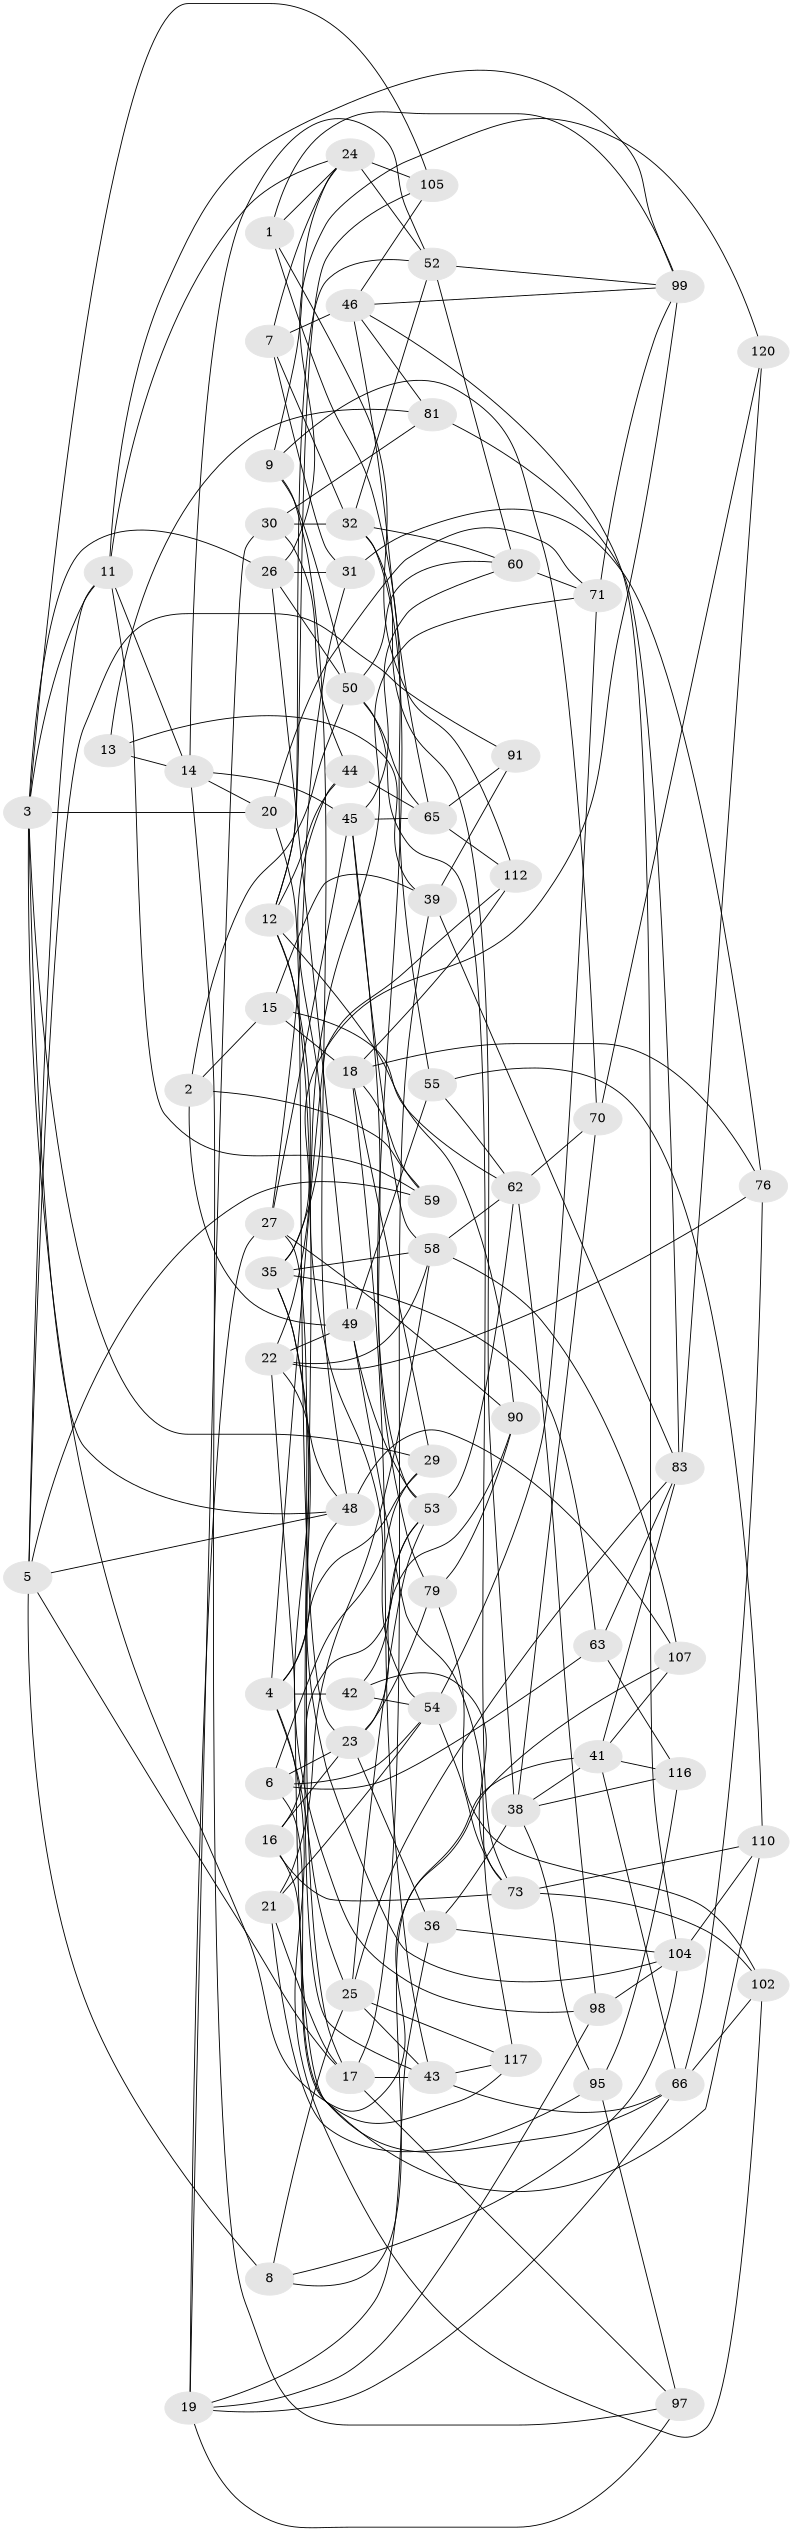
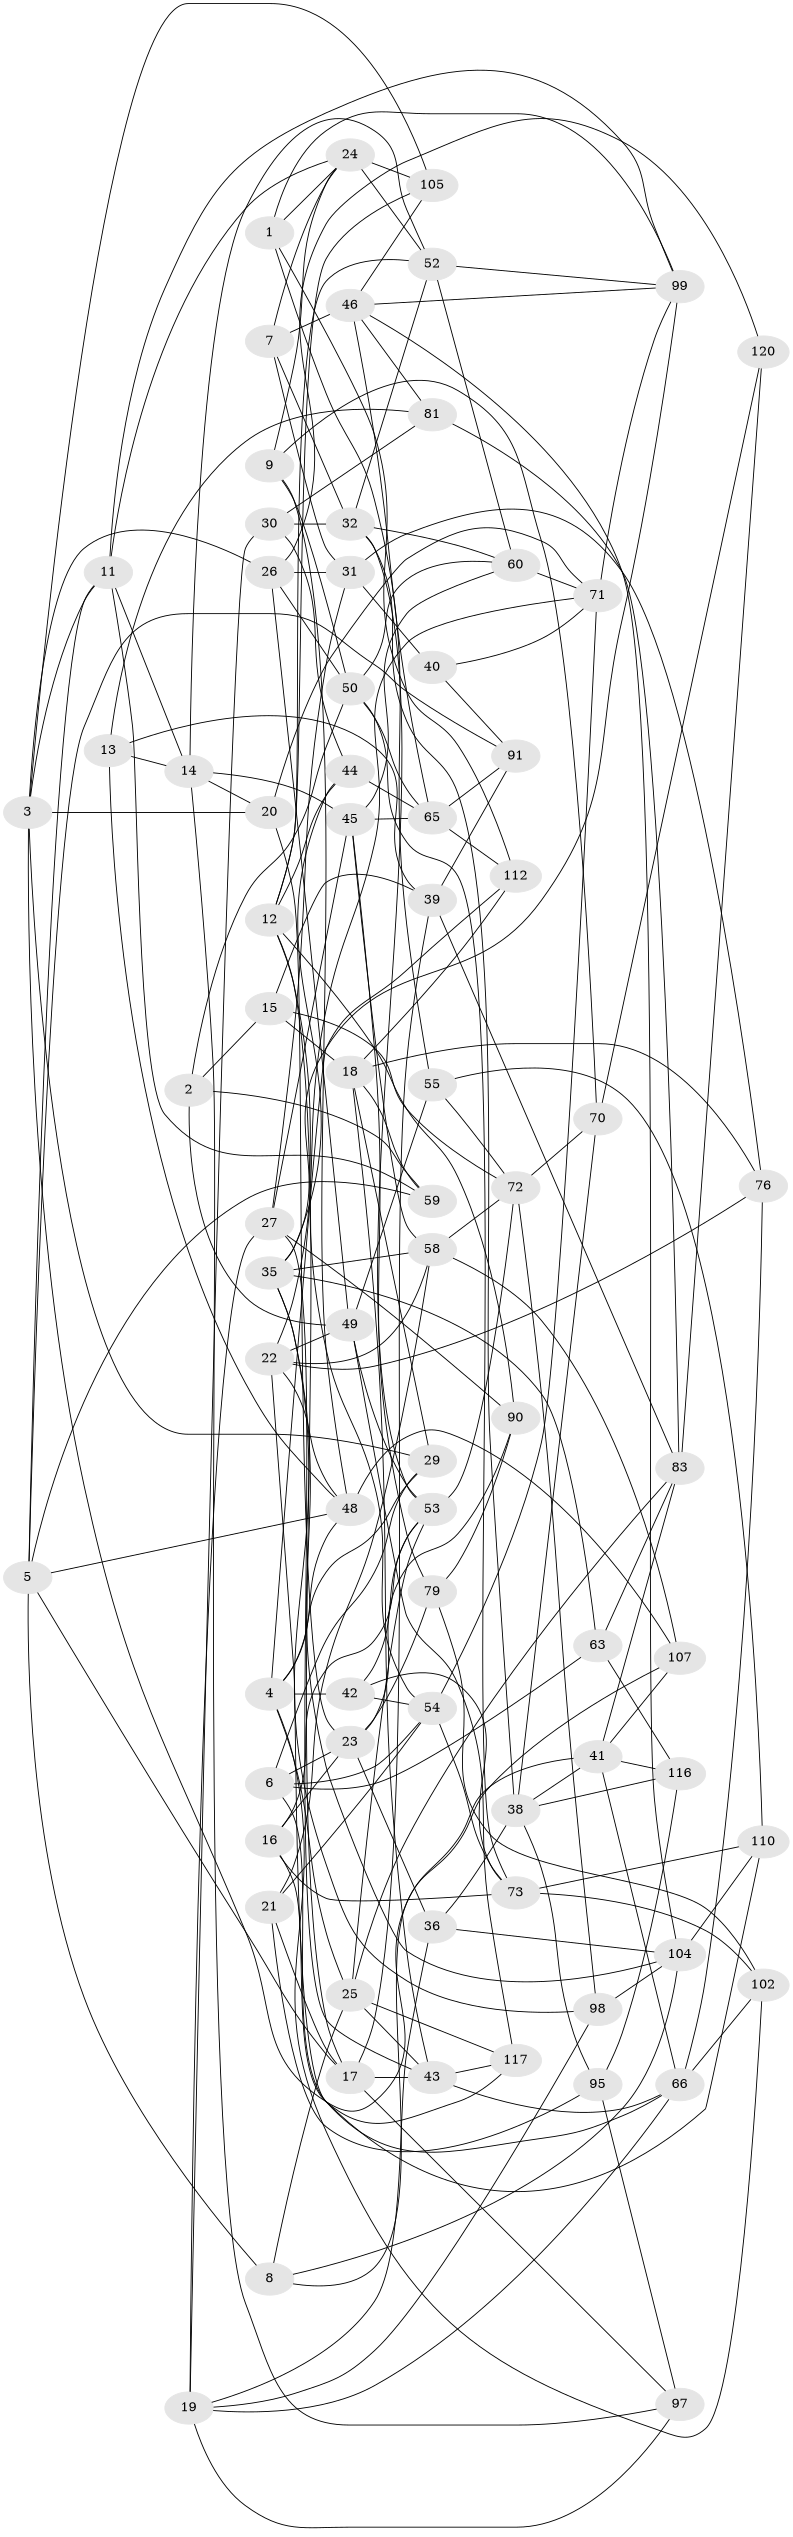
node "40": added
node "62": label "62" -> "72"
edge "3" -- "48": now "13" -- "48"
